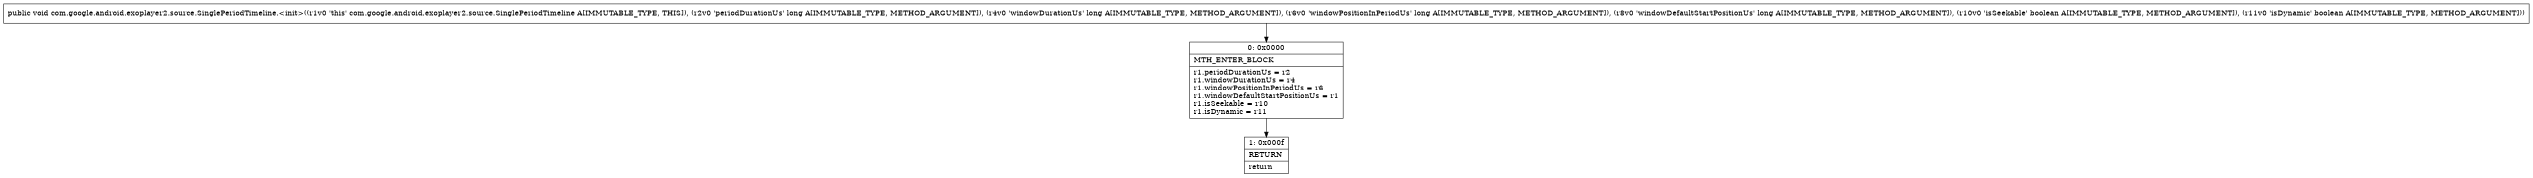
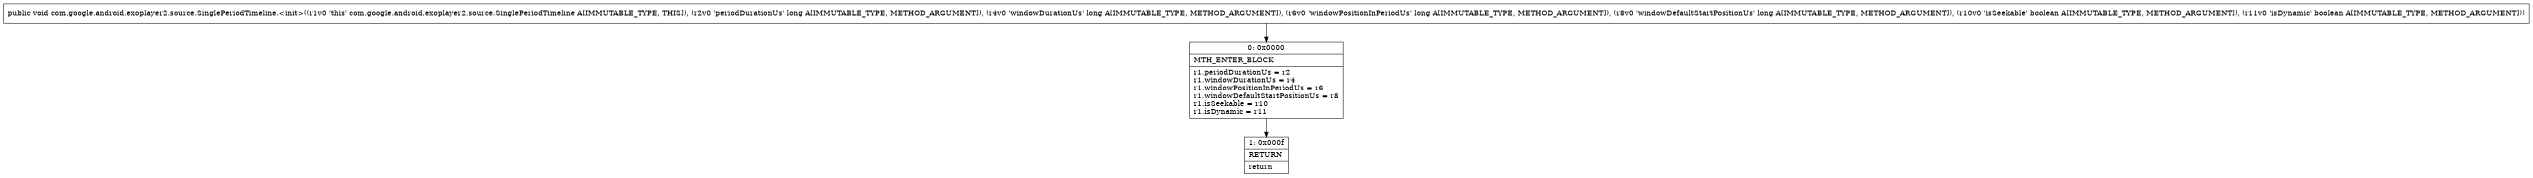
node "0: 0x0000": text "r1.windowDefaultStartPositionUs = r1" -> "r1.windowDefaultStartPositionUs = r8"
